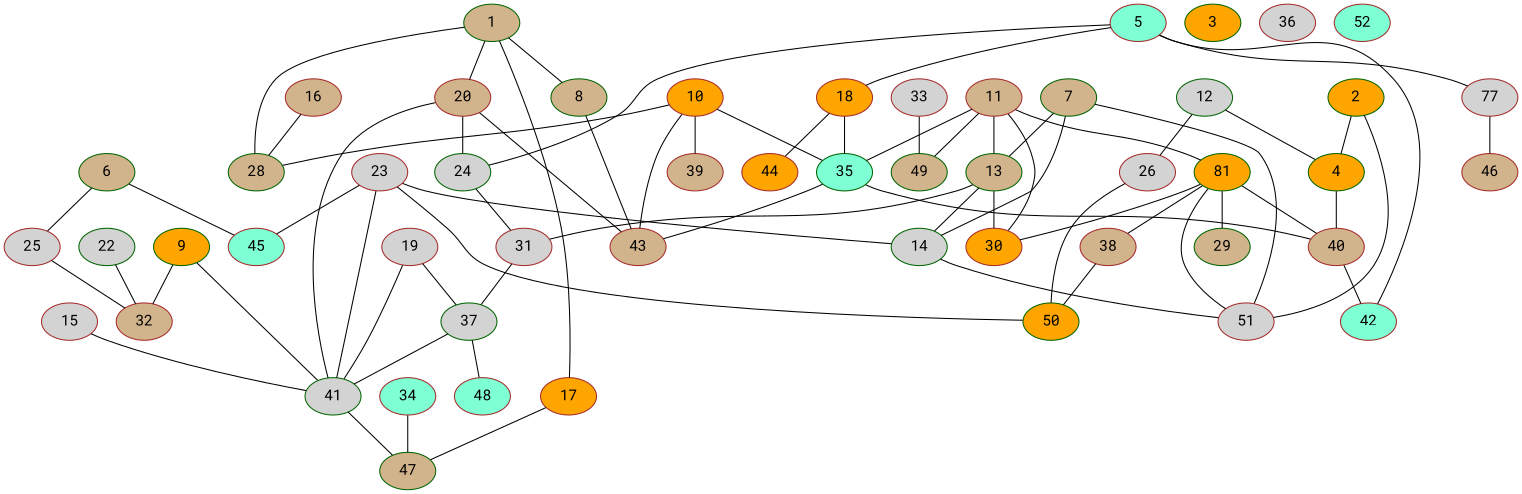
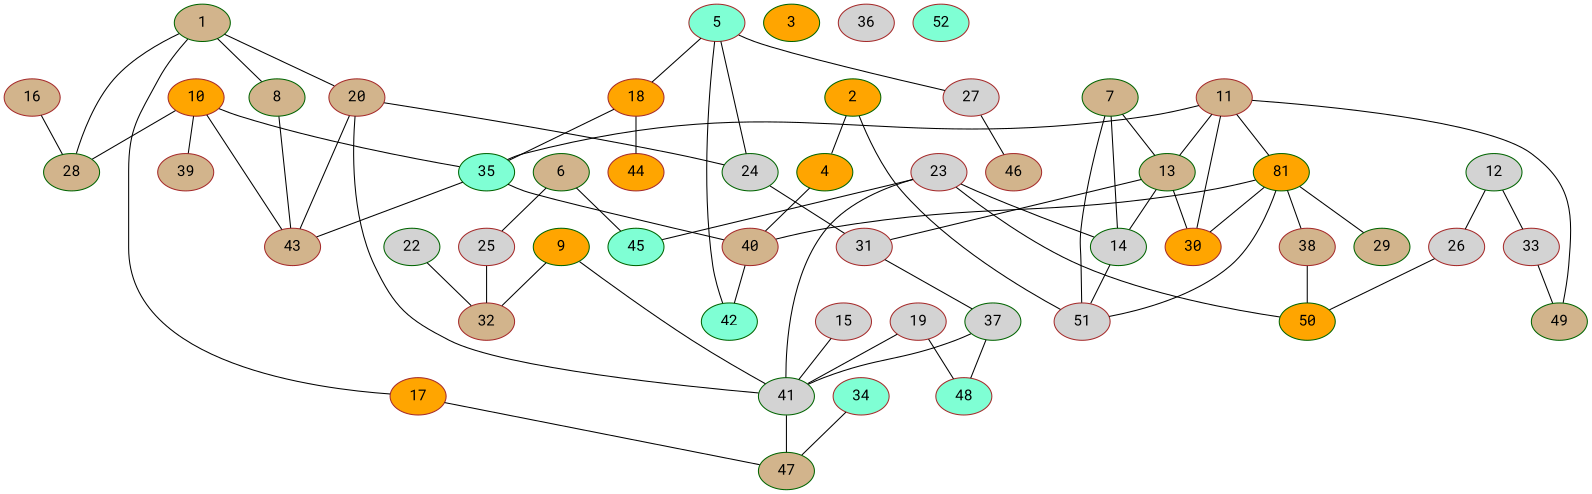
node "77": label "77" -> "27"
edge "12" -- "4": now "12" -- "33"
node "45": color brown -> darkgreen
edge "19" -- "37": now "19" -- "48"
node "42": color brown -> darkgreen
